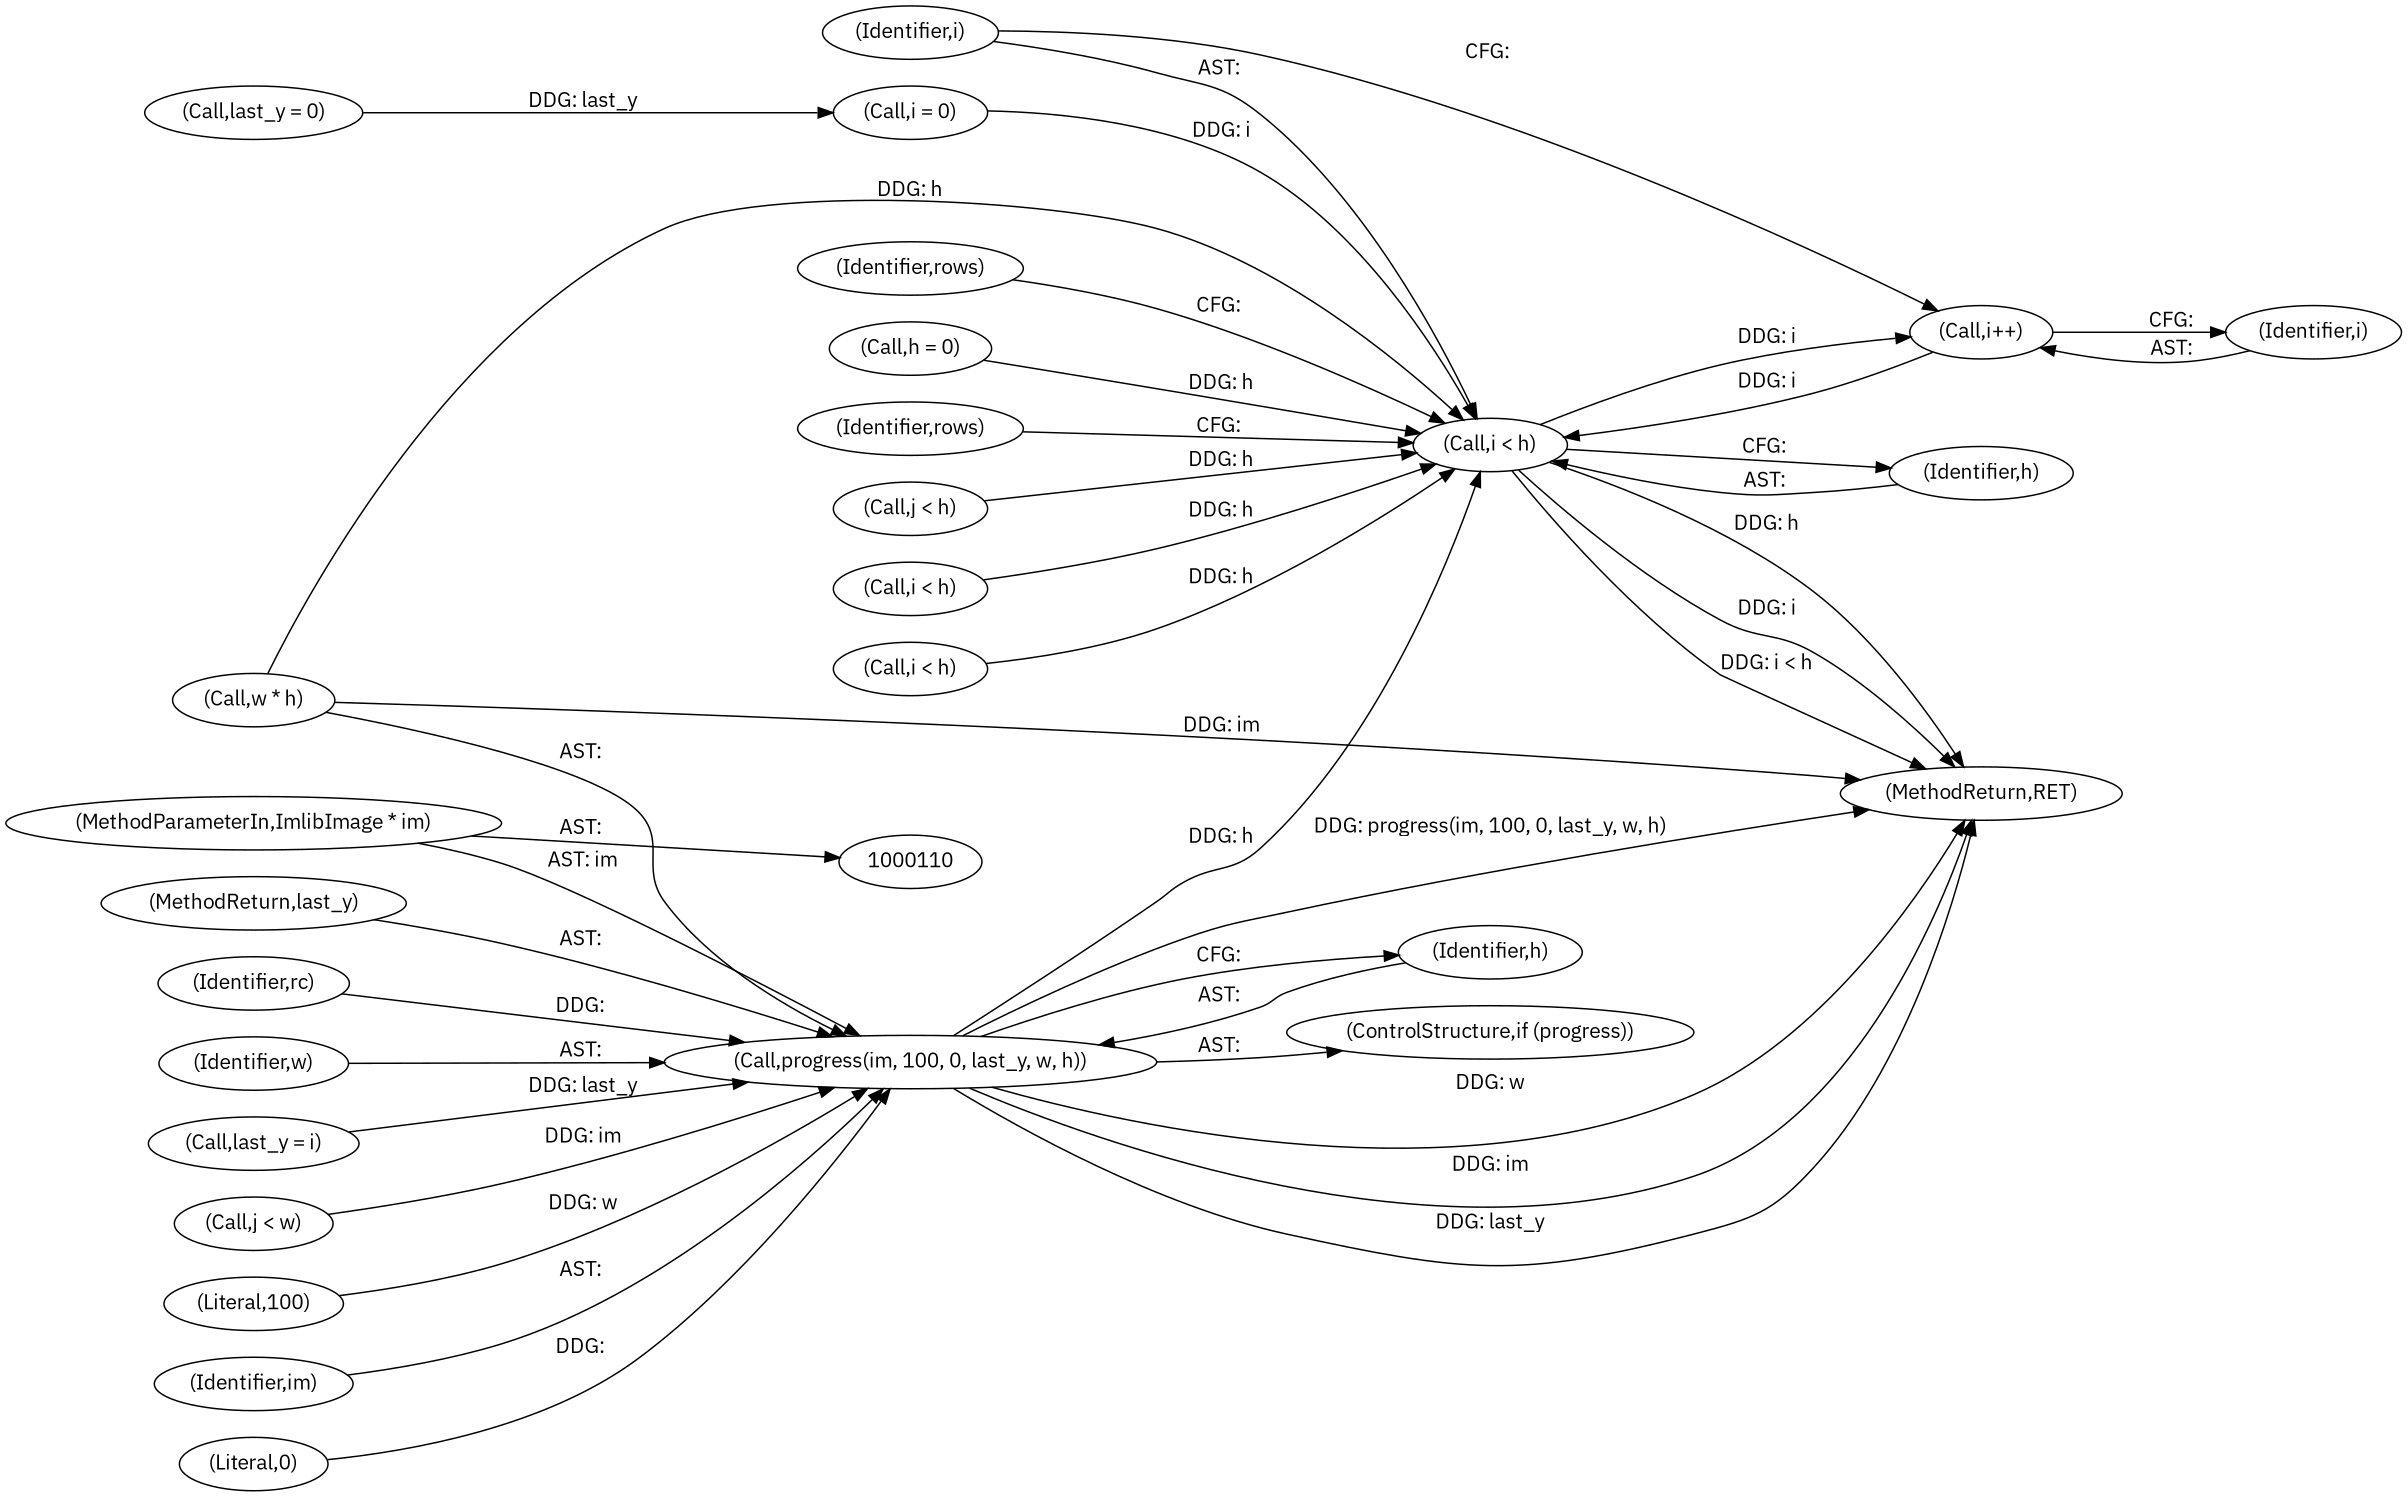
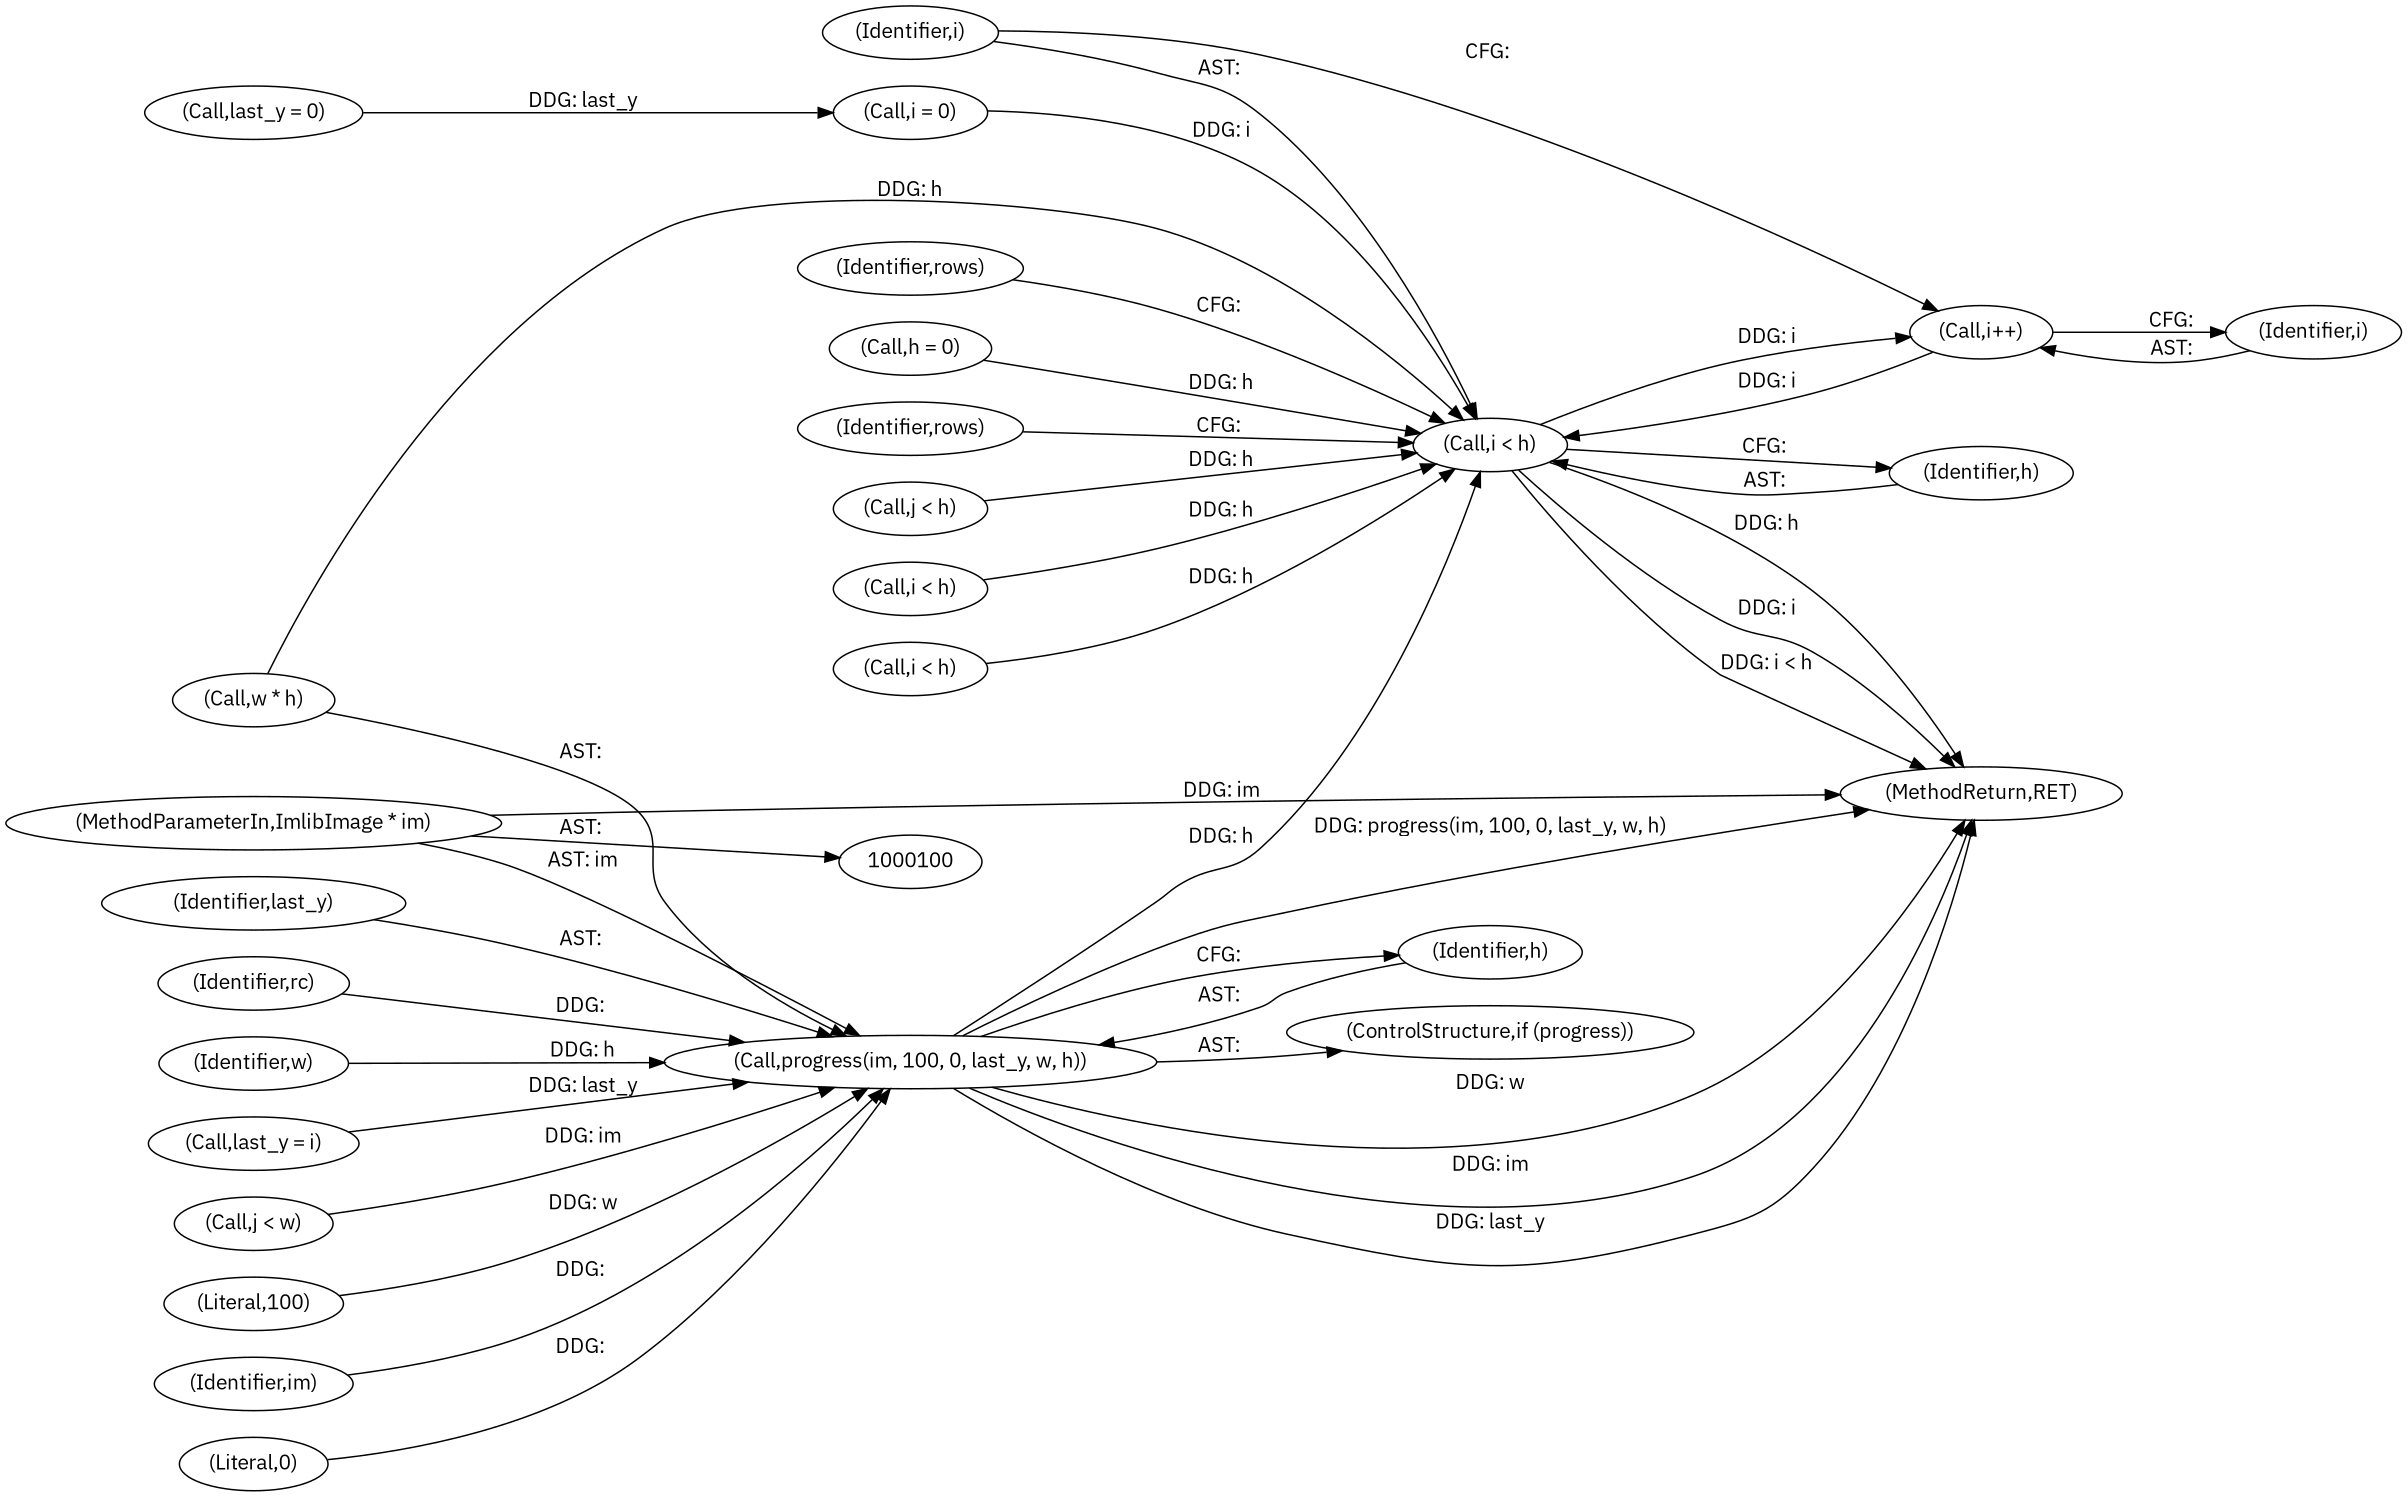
edge "(Call,w * h)" -> "(MethodReturn,RET)": now "(MethodParameterIn,ImlibImage * im)" -> "(MethodReturn,RET)"
node "1000110": label "1000110" -> "1000100"
node "(MethodReturn,last_y)": label "(MethodReturn,last_y)" -> "(Identifier,last_y)"
edge "(Identifier,w)" -> "(Call,progress(im, 100, 0, last_y, w, h))": label "AST: " -> "DDG: h"
edge "(Identifier,im)" -> "(Call,progress(im, 100, 0, last_y, w, h))": label "AST: " -> "DDG: "
